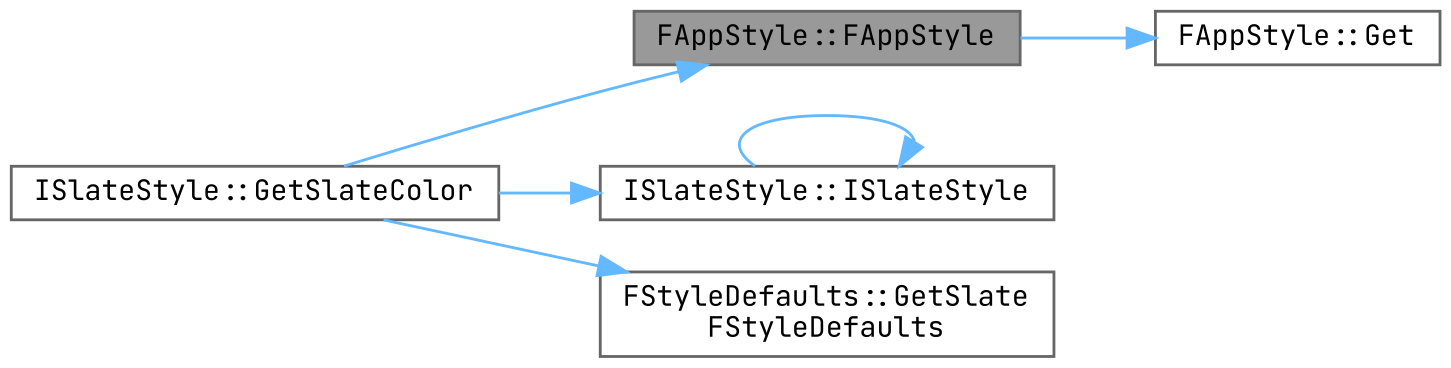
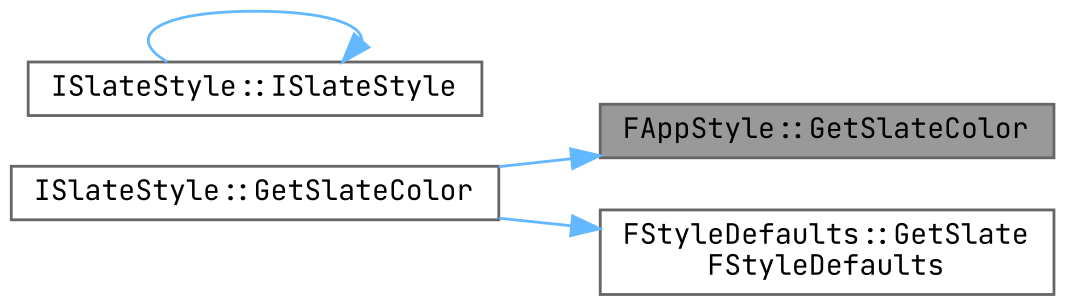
node "FAppStyle::FAppStyle": label "FAppStyle::FAppStyle" -> "FAppStyle::GetSlateColor"
node "FAppStyle::Get": removed
edge "ISlateStyle::GetSlateColor" -> "ISlateStyle::ISlateStyle": removed
